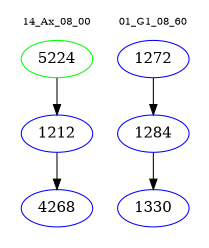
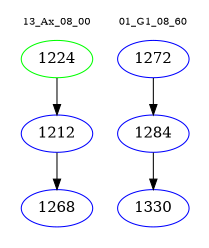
cluster "14_Ax_08_00": label "14_Ax_08_00" -> "13_Ax_08_00"
node "5224": label "5224" -> "1224"
node "4268": label "4268" -> "1268"
